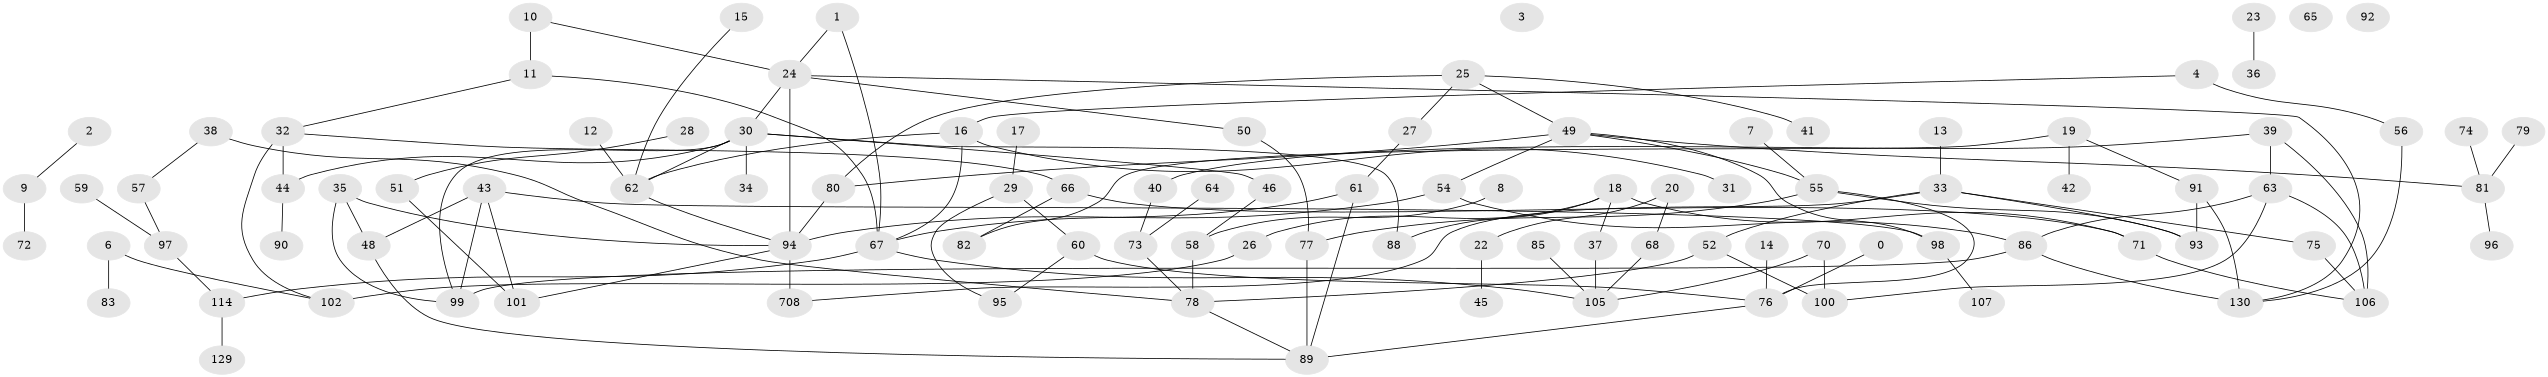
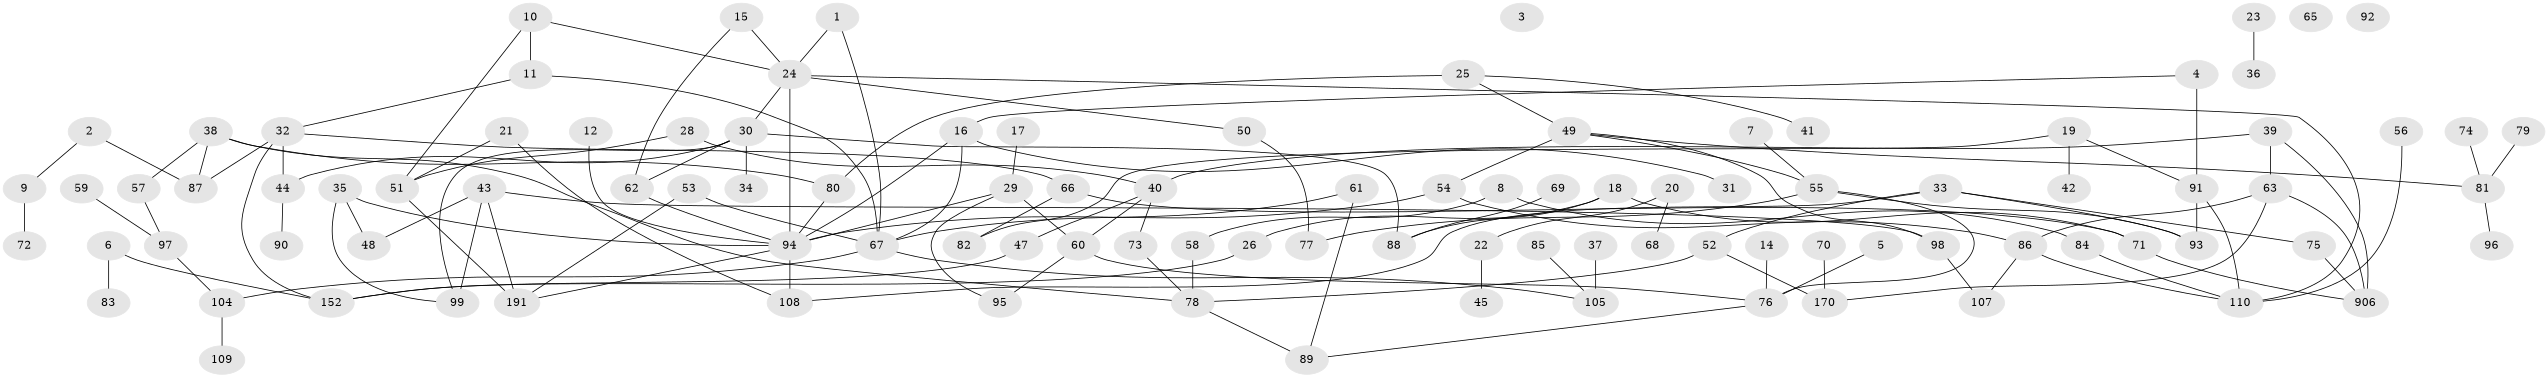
edge "15" -- "24": added
edge "10" -- "51": added
edge "4" -- "56": now "4" -- "91"
node "21": added
node "27": removed
node "13": removed
edge "16" -- "62": now "16" -- "94"
edge "12" -- "62": now "12" -- "94"
edge "28" -- "40": added
edge "49" -- "80": now "38" -- "80"
node "87": added
node "53": added
node "64": removed
node "46": removed
node "69": added
edge "29" -- "94": added
edge "18" -- "37": removed
edge "40" -- "60": added
node "47": added
node "0": label "0" -> "5"
node "84": added
edge "86" -- "99": now "86" -- "107"
edge "68" -- "105": removed
edge "70" -- "105": removed
node "114": label "114" -> "104"
node "102": label "102" -> "152"
node "101": label "101" -> "191"
node "708": label "708" -> "108"
edge "77" -- "89": removed
node "100": label "100" -> "170"
node "130": label "130" -> "110"
node "106": label "106" -> "906"
edge "48" -- "89": removed
node "129": label "129" -> "109"
